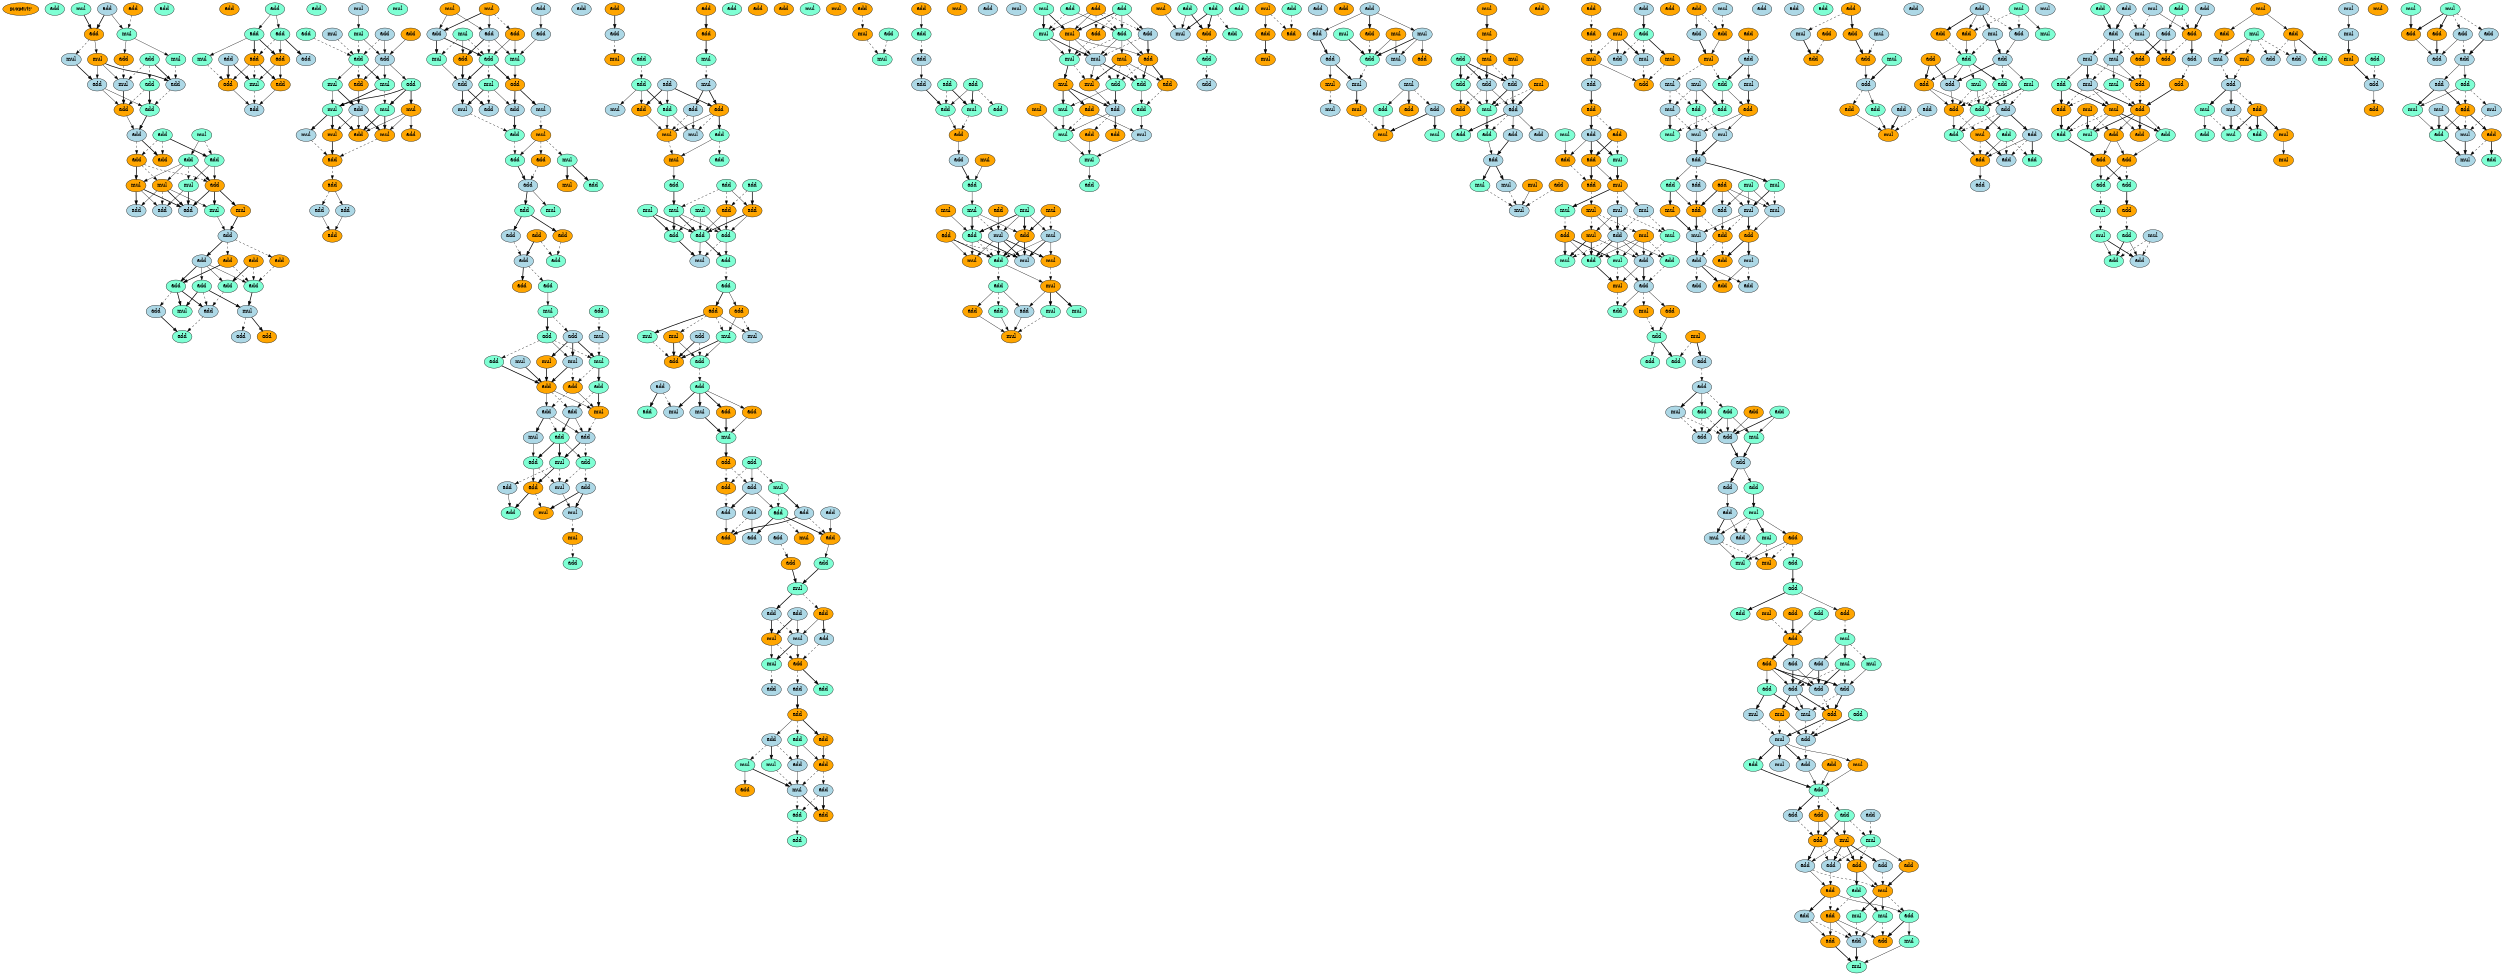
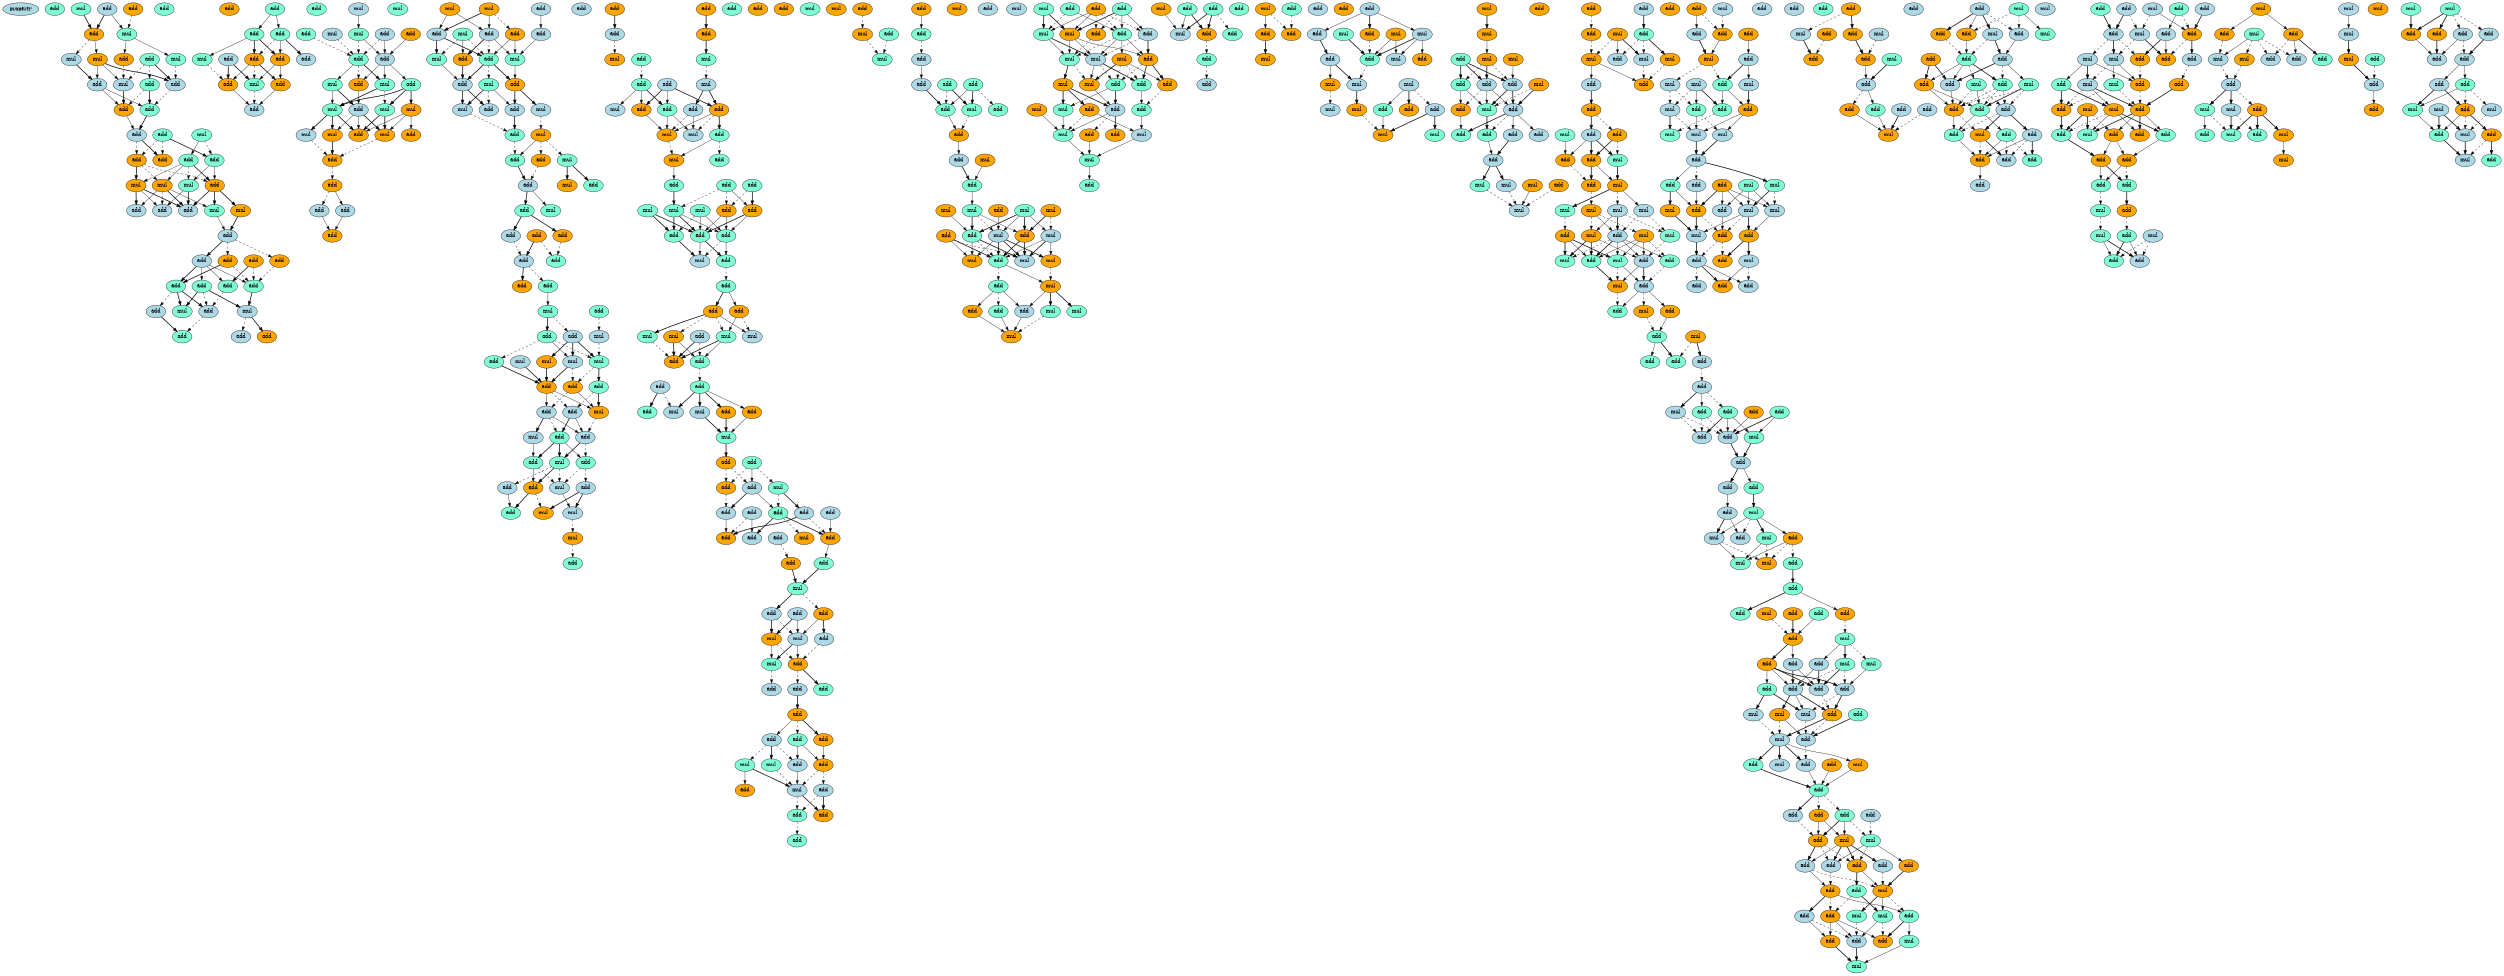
node "property": fillcolor orange -> lightblue
